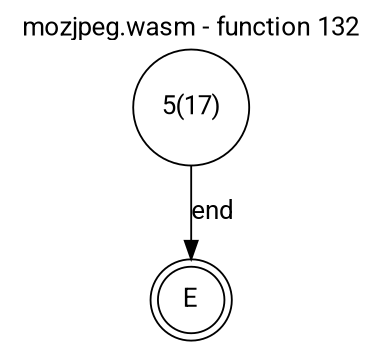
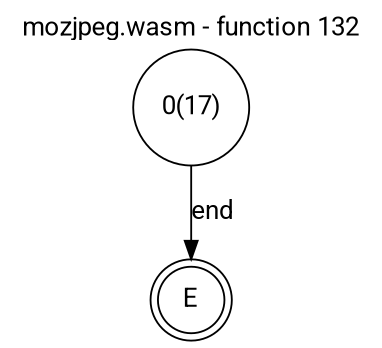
node "5(17)": label "5(17)" -> "0(17)"
